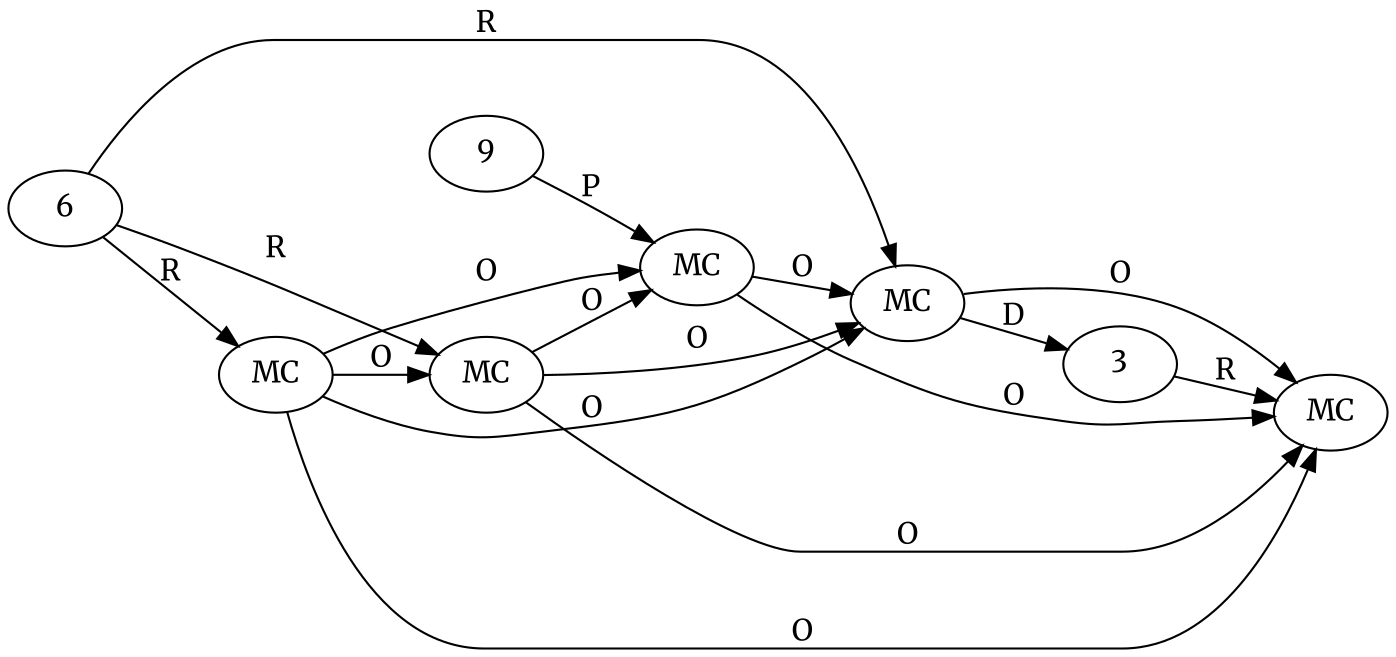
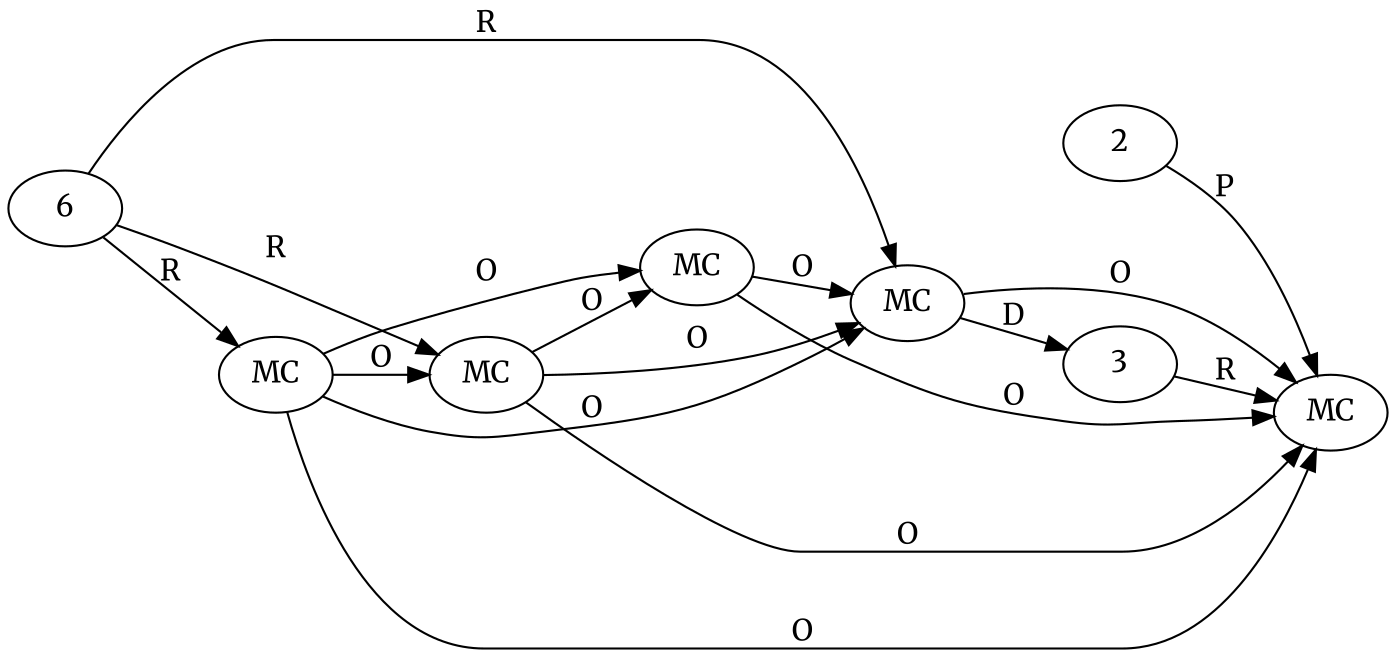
node "2": added
node "9": removed
